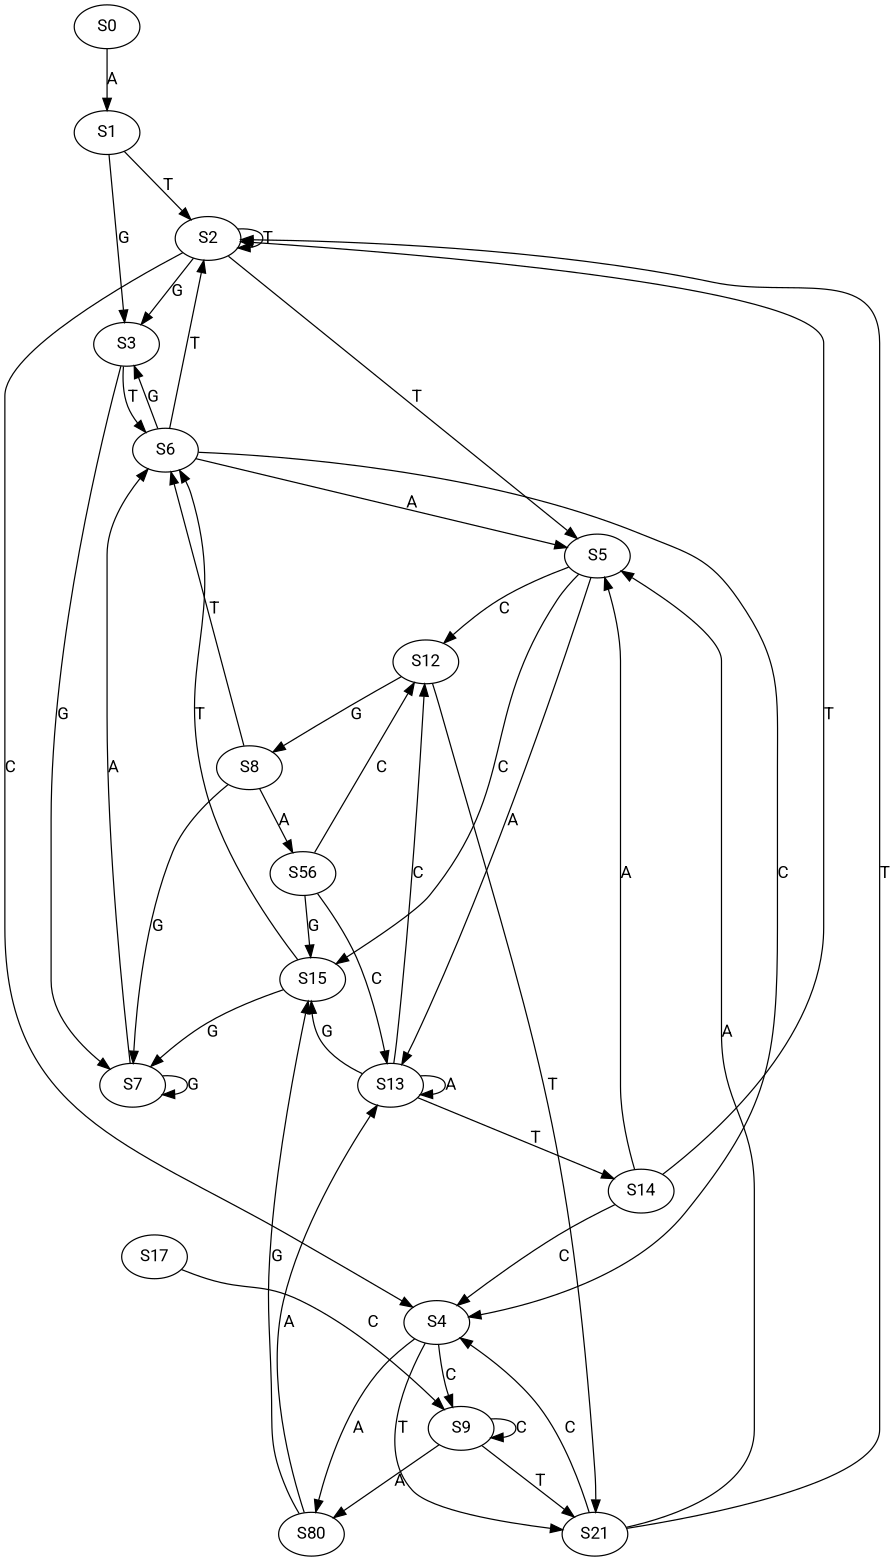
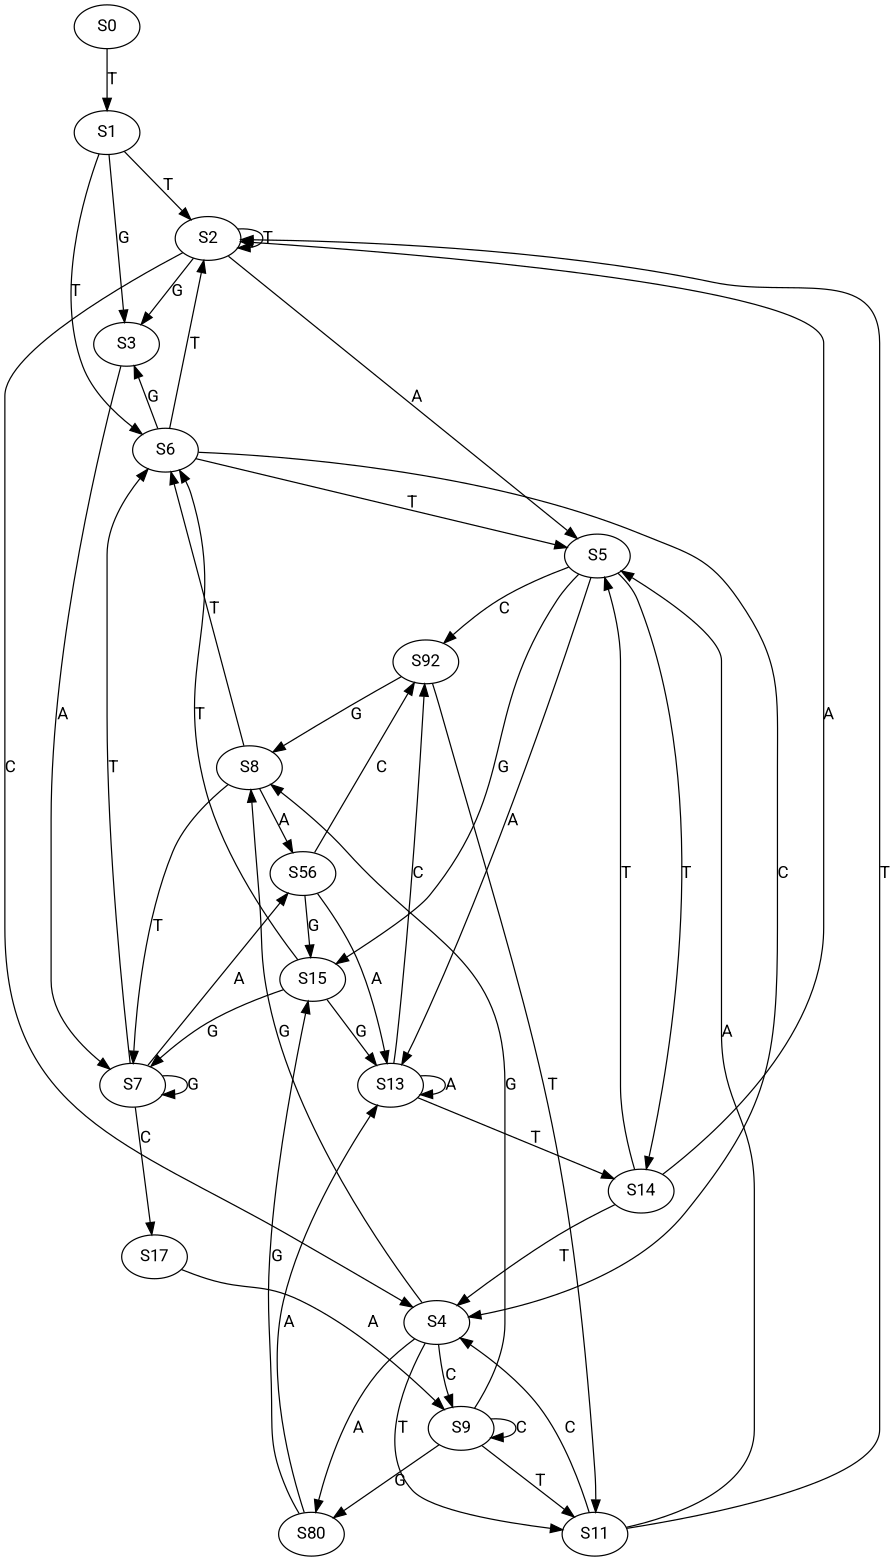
edge "S0" -> "S1": label "A" -> "T"
edge "S3" -> "S6": now "S1" -> "S6"
edge "S2" -> "S5": label "T" -> "A"
edge "S6" -> "S5": label "A" -> "T"
node "S12": label "S12" -> "S92"
edge "S3" -> "S7": label "G" -> "A"
edge "S14" -> "S2": label "T" -> "A"
edge "S7" -> "S6": label "A" -> "T"
edge "S5" -> "S15": label "C" -> "G"
edge "S5" -> "S14": added, label "T"
edge "S14" -> "S5": label "A" -> "T"
edge "S8" -> "S7": label "G" -> "T"
edge "S56" -> "S13": label "C" -> "A"
edge "S7" -> "S56": added, label "A"
edge "S13" -> "S15": reversed
edge "S4" -> "S8": added, label "G"
edge "S9" -> "S8": added, label "G"
edge "S7" -> "S17": added, label "C"
edge "S14" -> "S4": label "C" -> "T"
edge "S17" -> "S9": label "C" -> "A"
edge "S9" -> "S80": label "A" -> "G"
node "S21": label "S21" -> "S11"
